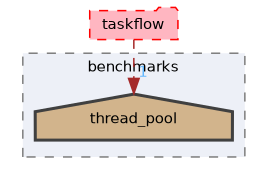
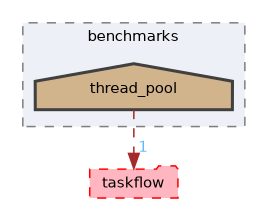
edge "taskflow" -> "thread_pool": reversed
